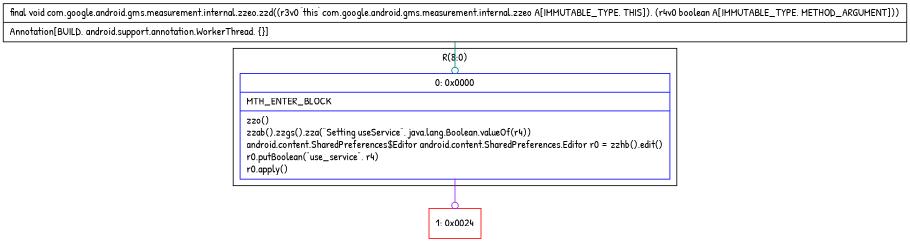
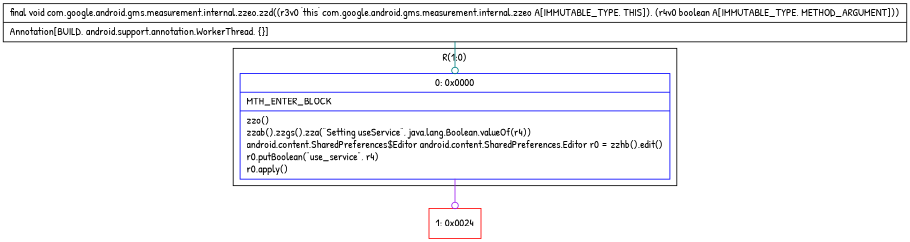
cluster "R(8:0)": label "R(8:0)" -> "R(1:0)"
